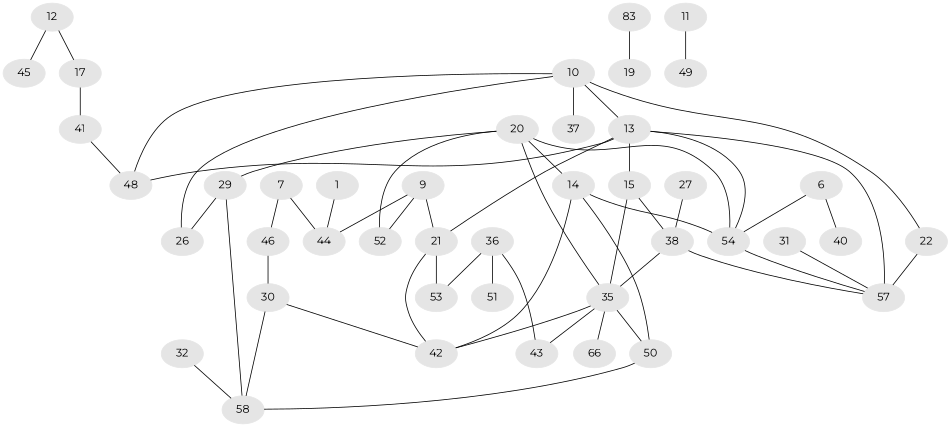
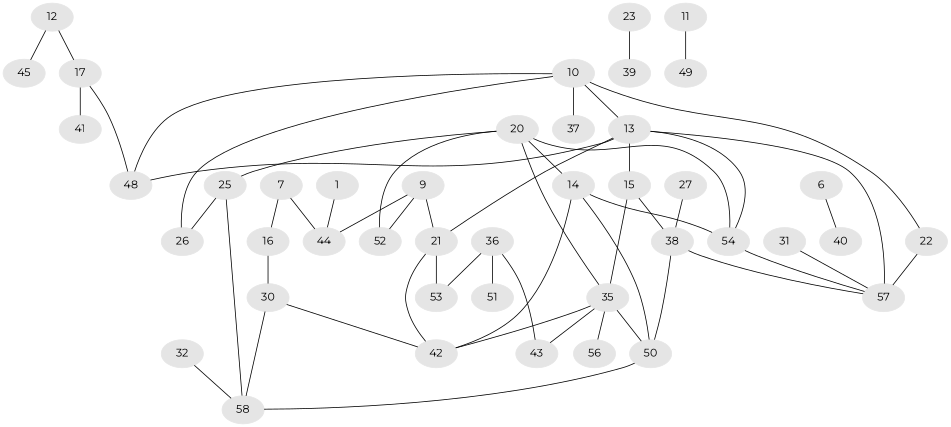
node "83": label "83" -> "23"
node "19": label "19" -> "39"
edge "41" -- "48": now "17" -- "48"
node "29": label "29" -> "25"
edge "6" -- "54": removed
node "46": label "46" -> "16"
edge "38" -- "35": now "38" -- "50"
node "66": label "66" -> "56"
